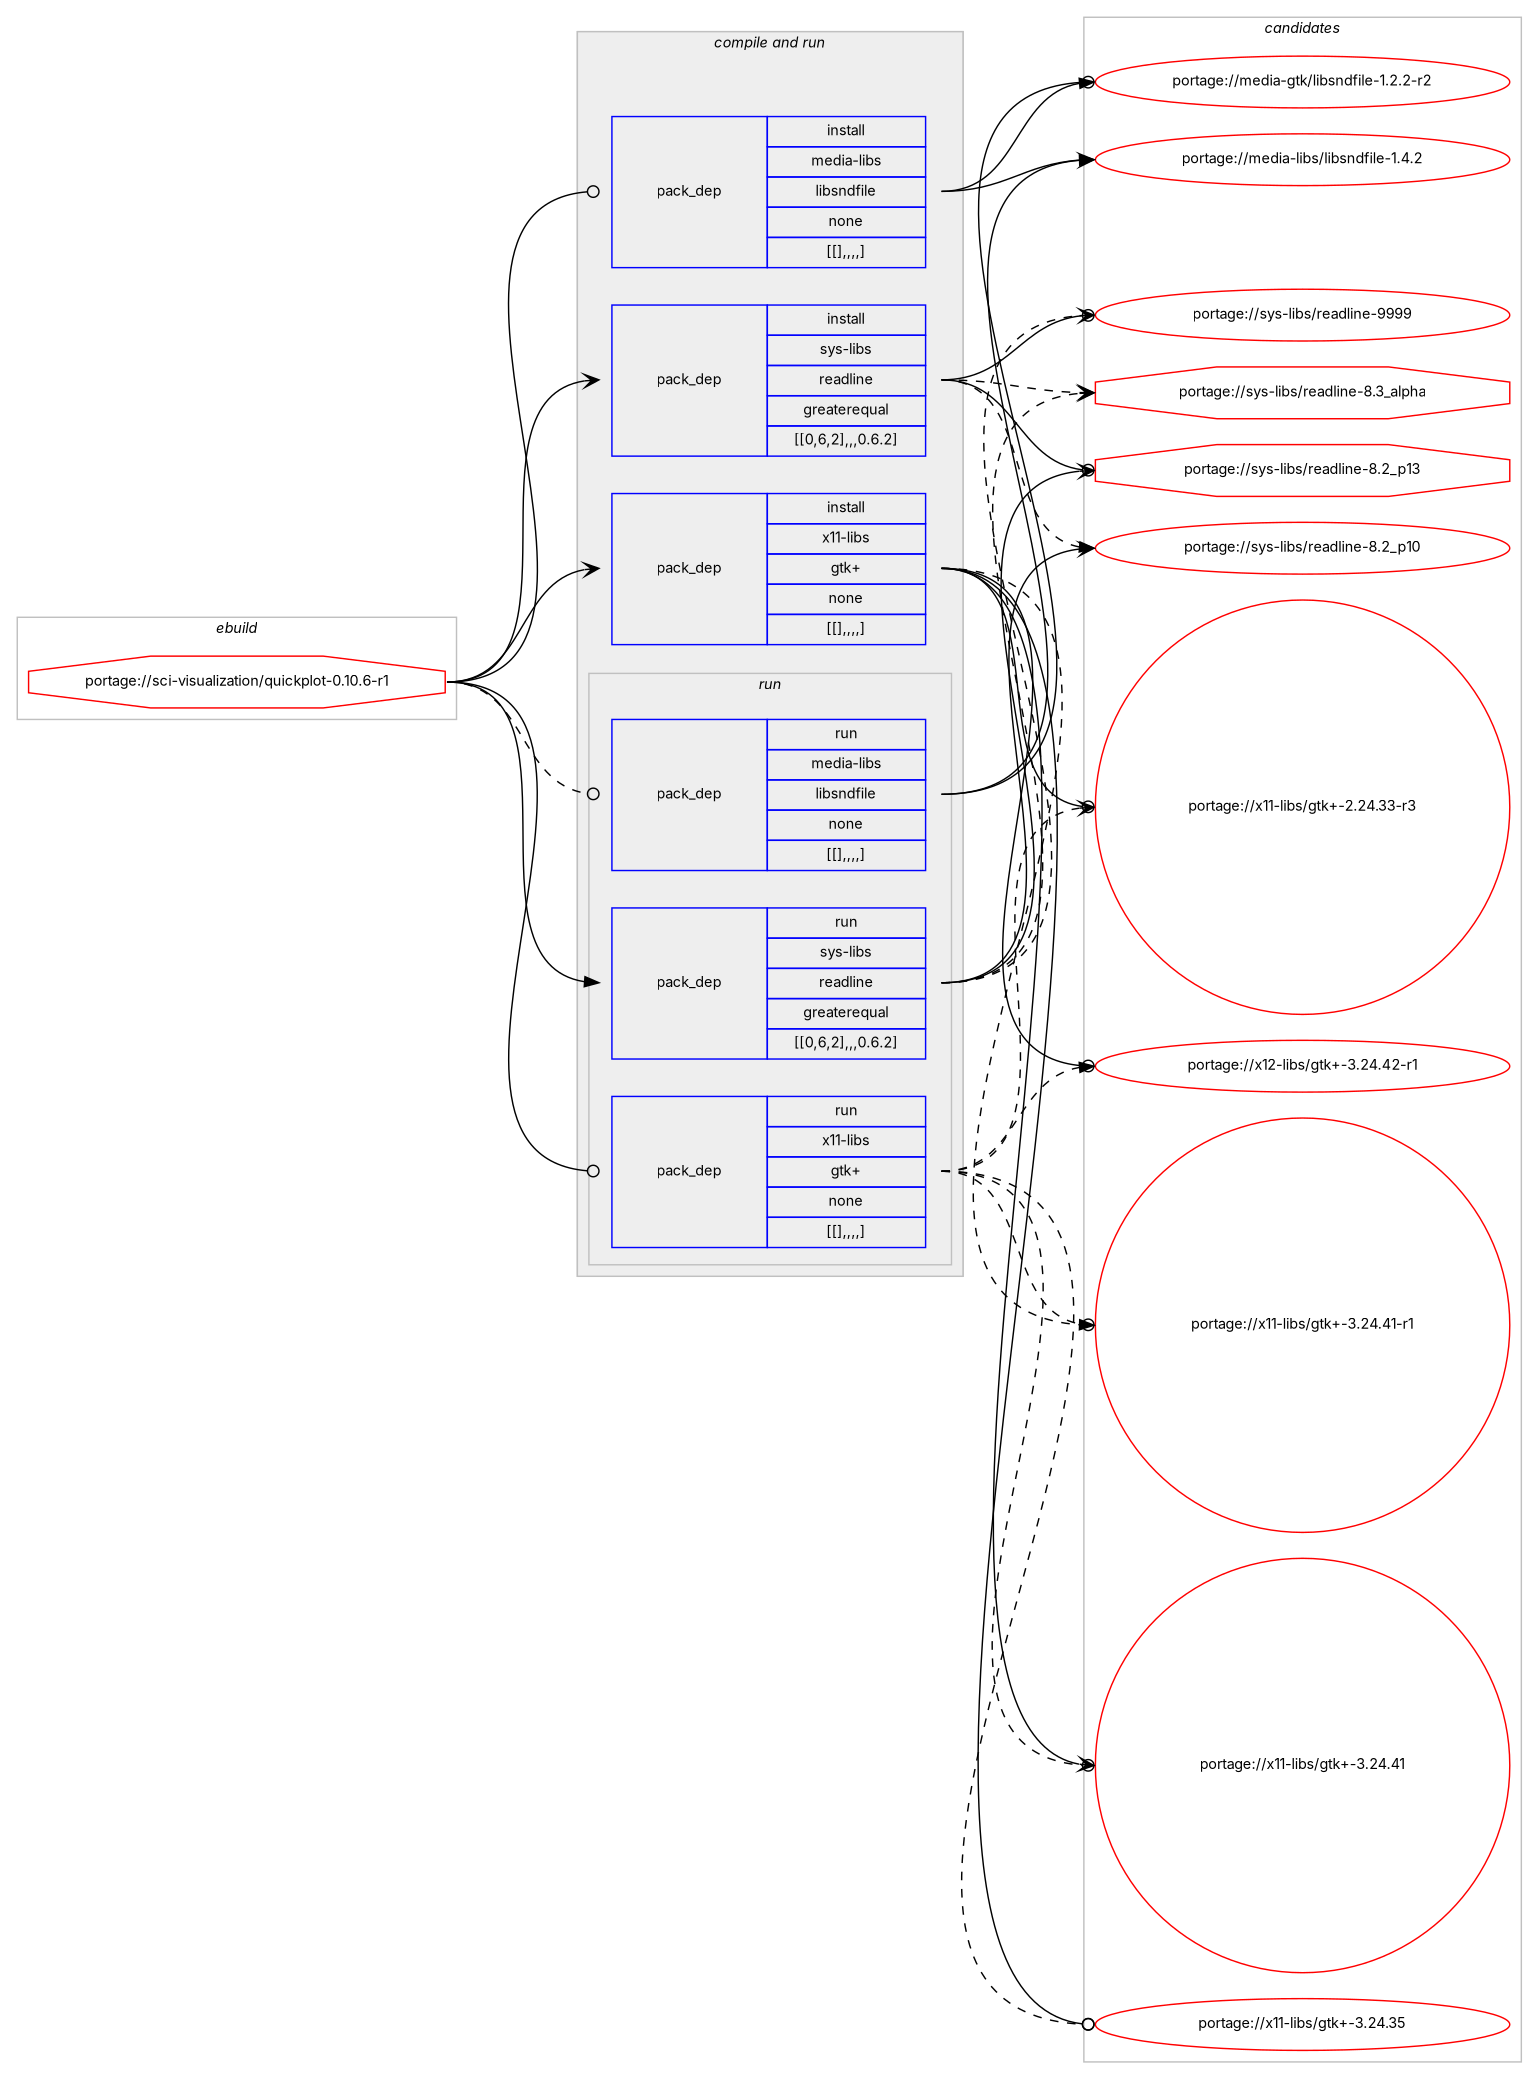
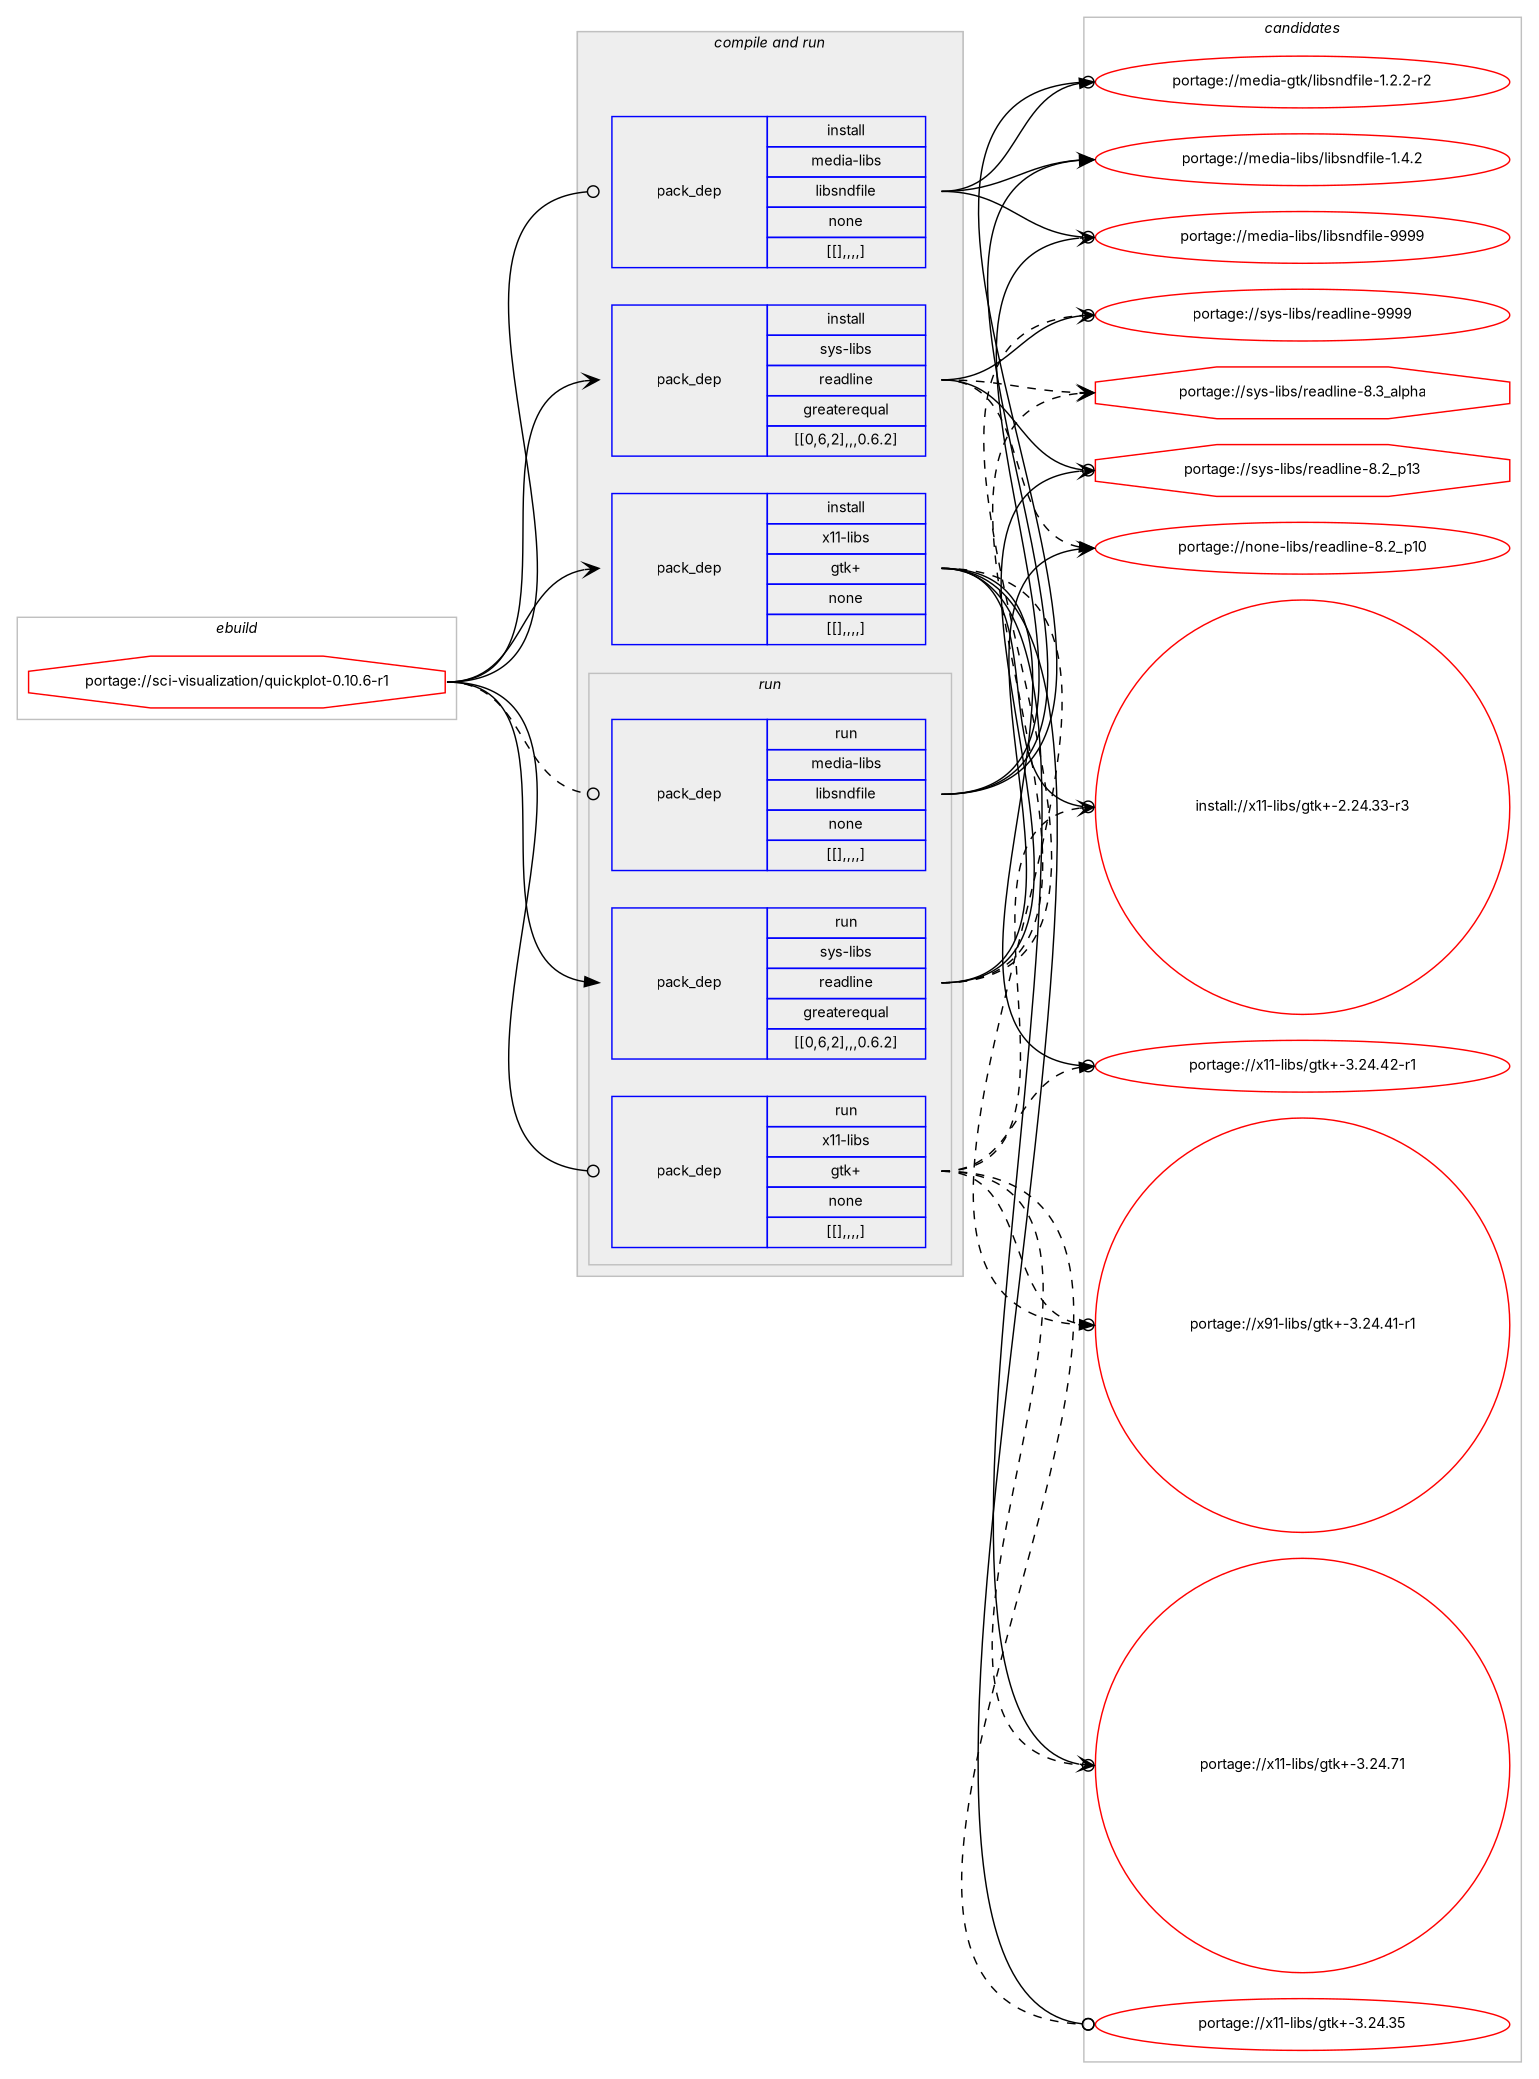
node "portage://media-libs/libsndfile-9999": added
node "portage://sys-libs/readline-8.2_p10": label "portage://sys-libs/readline-8.2_p10" -> "portage://none-libs/readline-8.2_p10"
node "portage://x11-libs/gtk+-2.24.33-r3": label "portage://x11-libs/gtk+-2.24.33-r3" -> "install://x11-libs/gtk+-2.24.33-r3"
node "portage://x12-libs/gtk+-3.24.42-r1": label "portage://x12-libs/gtk+-3.24.42-r1" -> "portage://x11-libs/gtk+-3.24.42-r1"
node "portage://x11-libs/gtk+-3.24.41-r1": label "portage://x11-libs/gtk+-3.24.41-r1" -> "portage://x91-libs/gtk+-3.24.41-r1"
node "portage://x11-libs/gtk+-3.24.41": label "portage://x11-libs/gtk+-3.24.41" -> "portage://x11-libs/gtk+-3.24.71"
